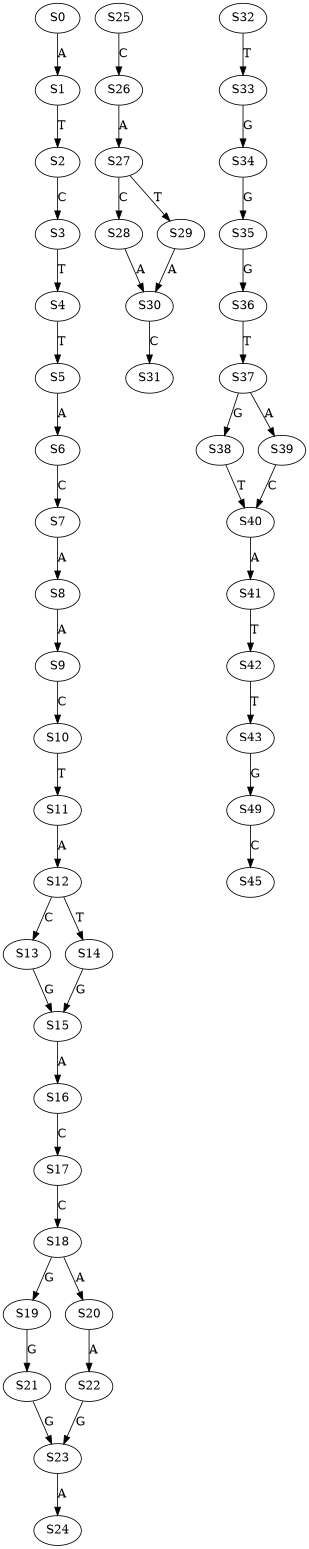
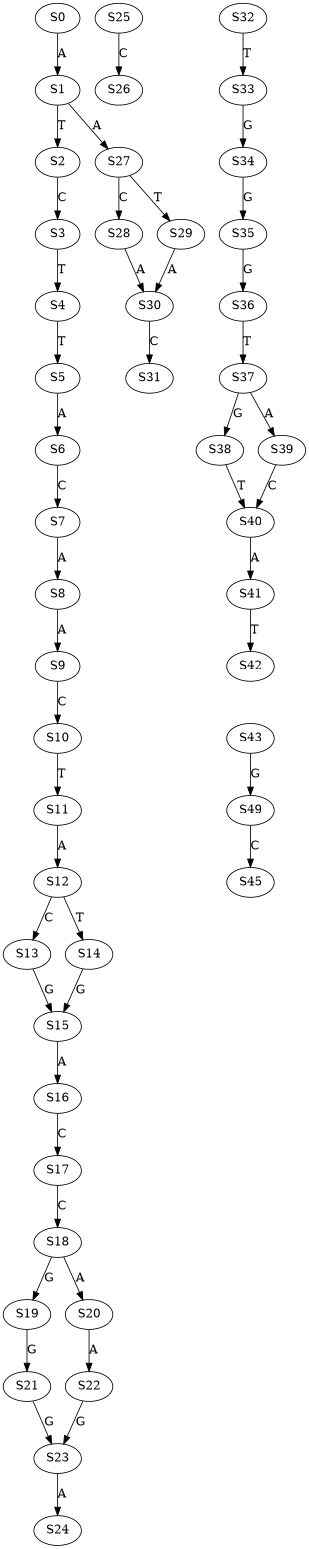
edge "S26" -> "S27": now "S1" -> "S27"
edge "S42" -> "S43": removed, label "T"
